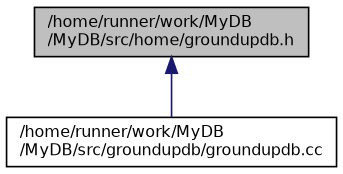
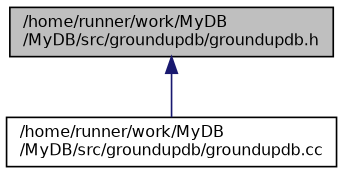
node "/home/runner/work/MyDB /MyDB/src/home/groundupdb.h": label "/home/runner/work/MyDB /MyDB/src/home/groundupdb.h" -> "/home/runner/work/MyDB /MyDB/src/groundupdb/groundupdb.h"
